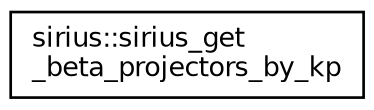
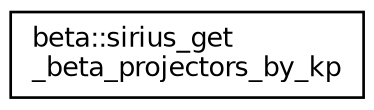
node "sirius::sirius_get _beta_projectors_by_kp": label "sirius::sirius_get _beta_projectors_by_kp" -> "beta::sirius_get _beta_projectors_by_kp"
